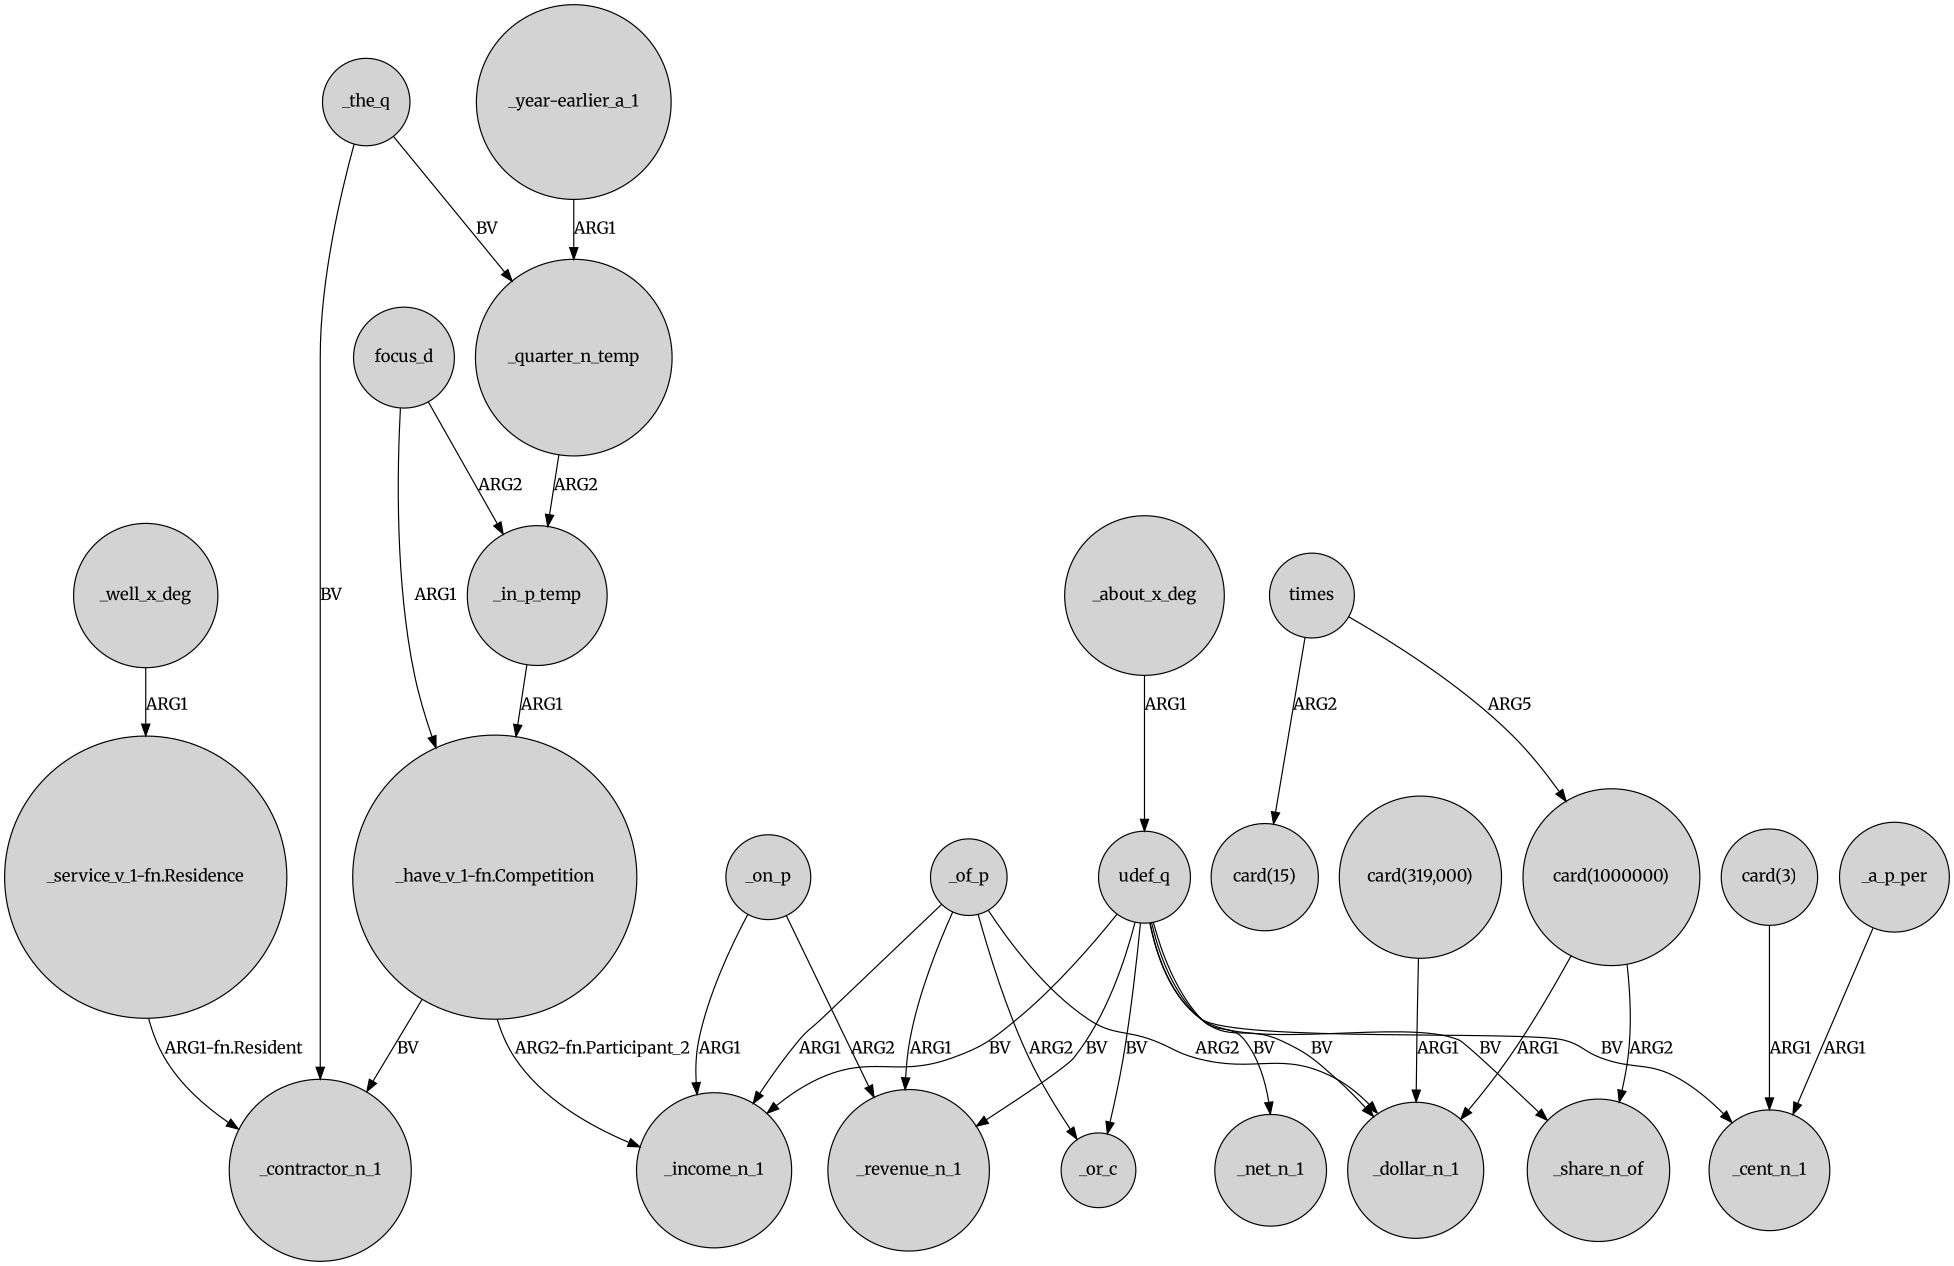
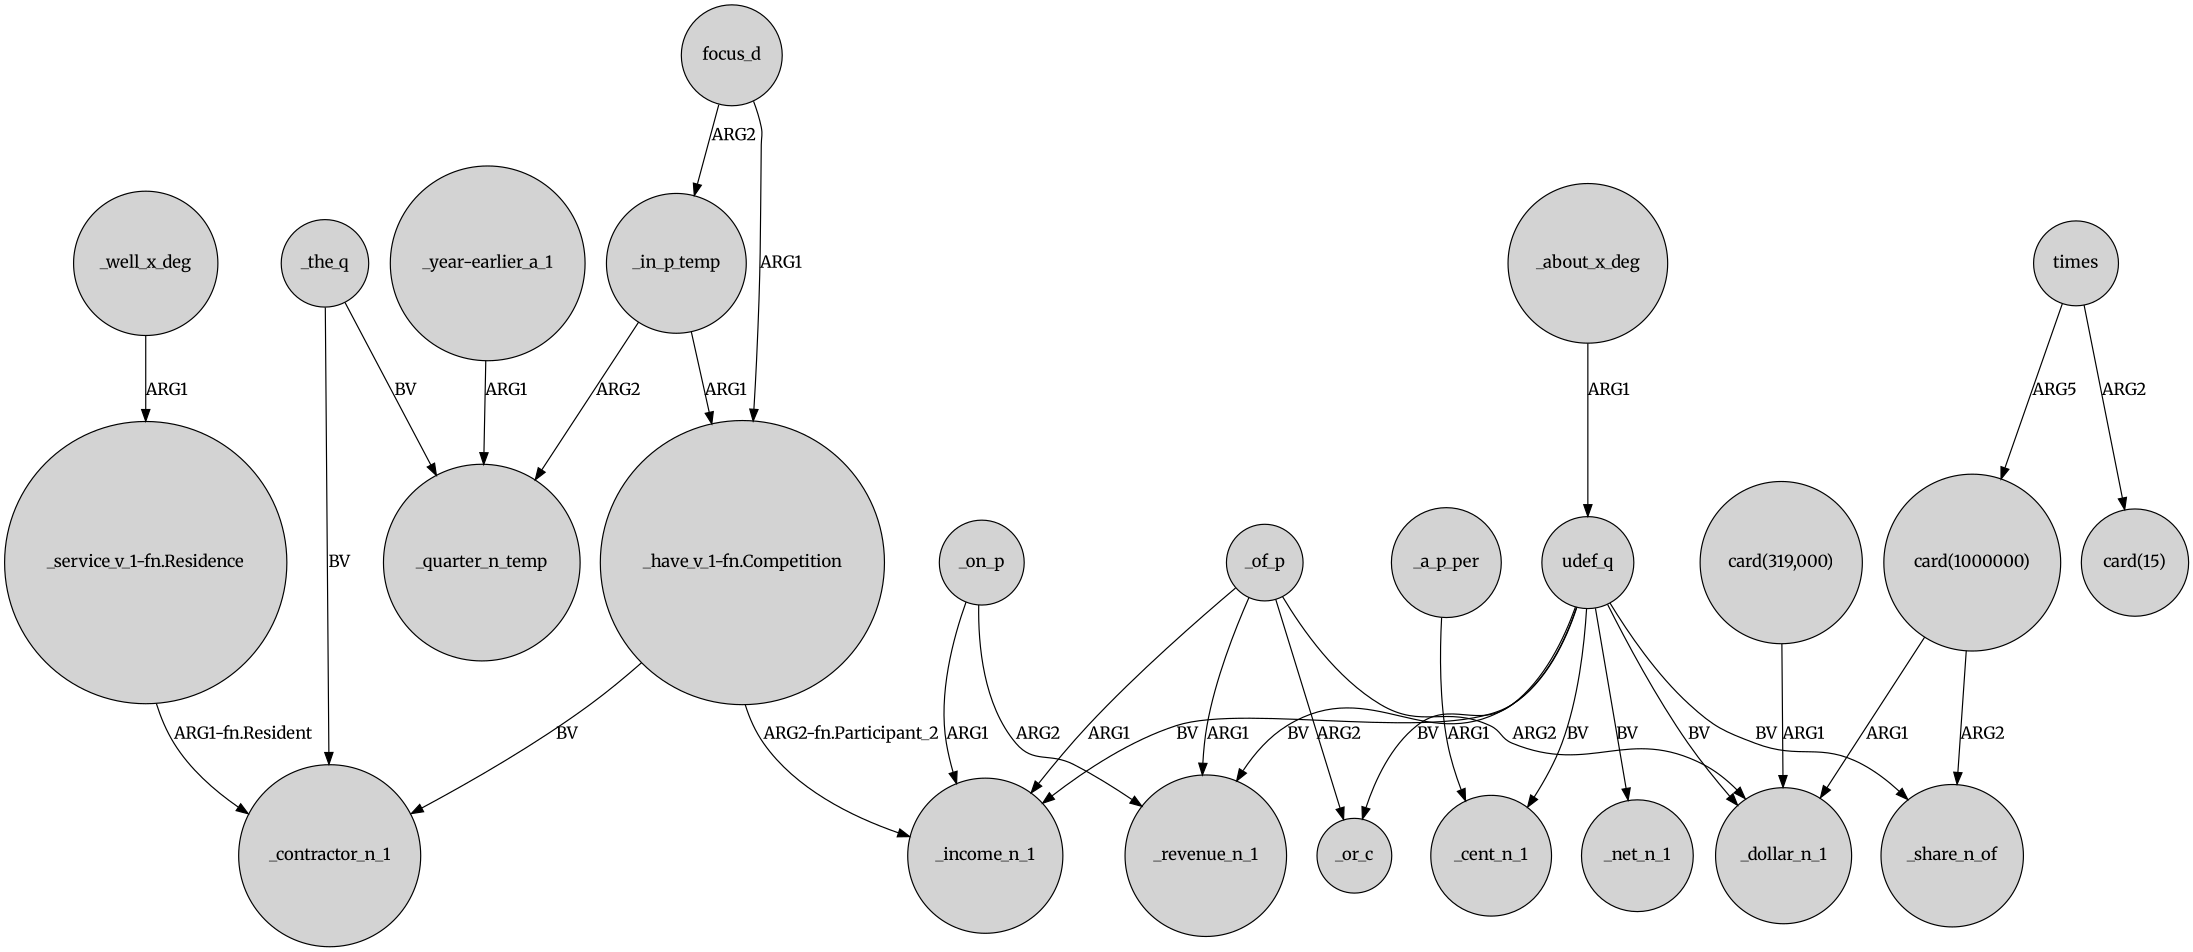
edge "_quarter_n_temp" -> "_in_p_temp": reversed
node "card(3)": removed
